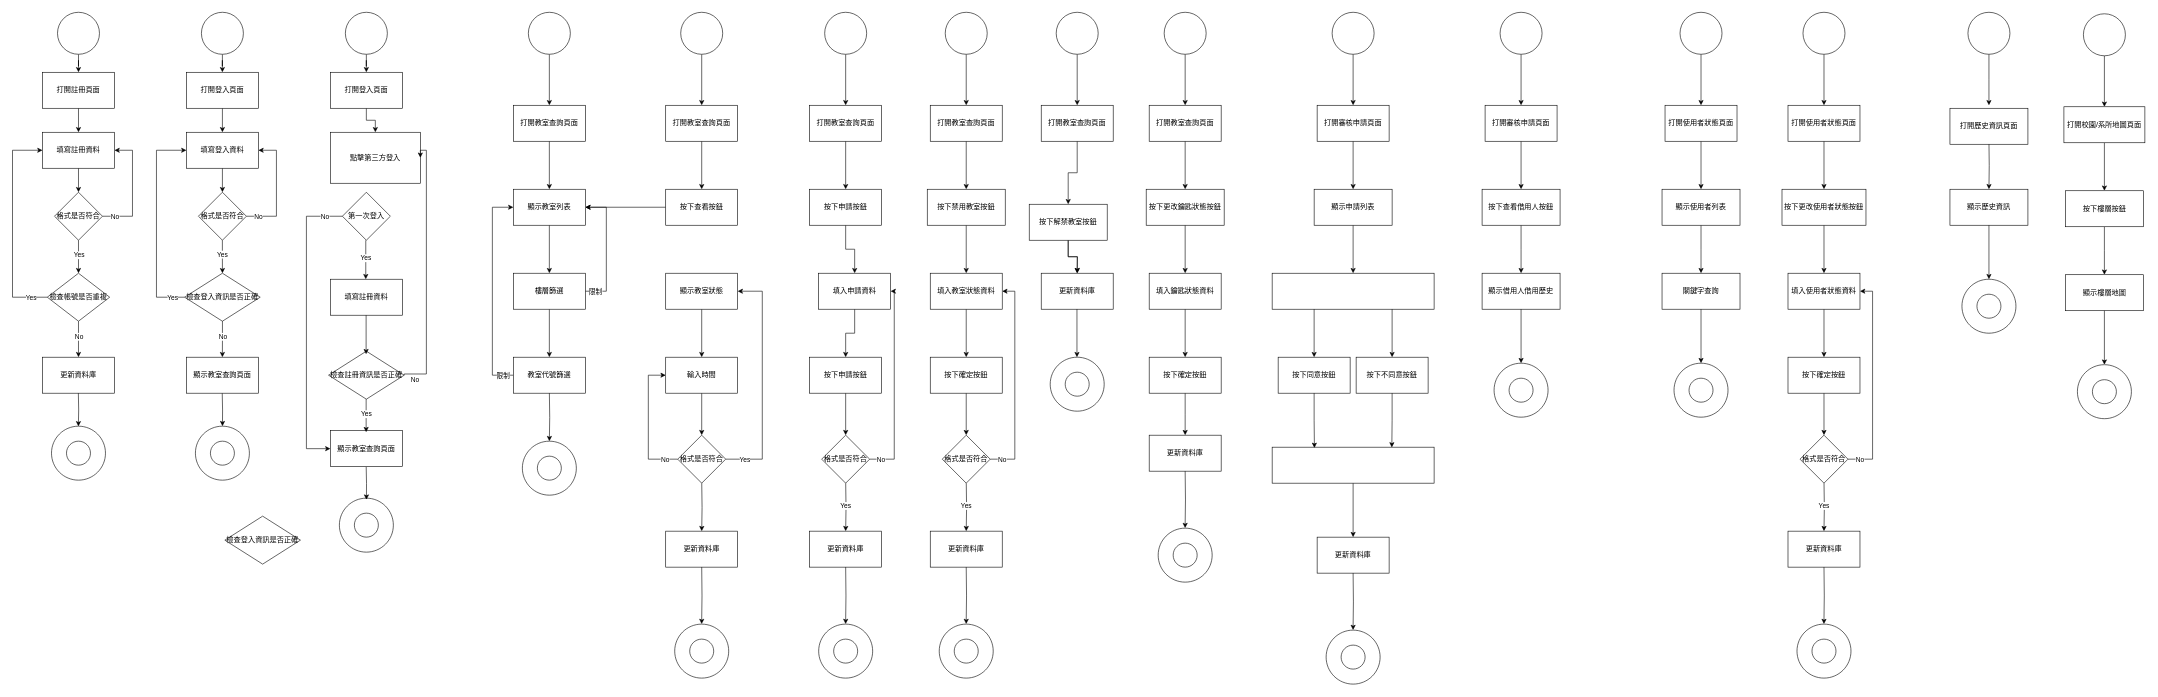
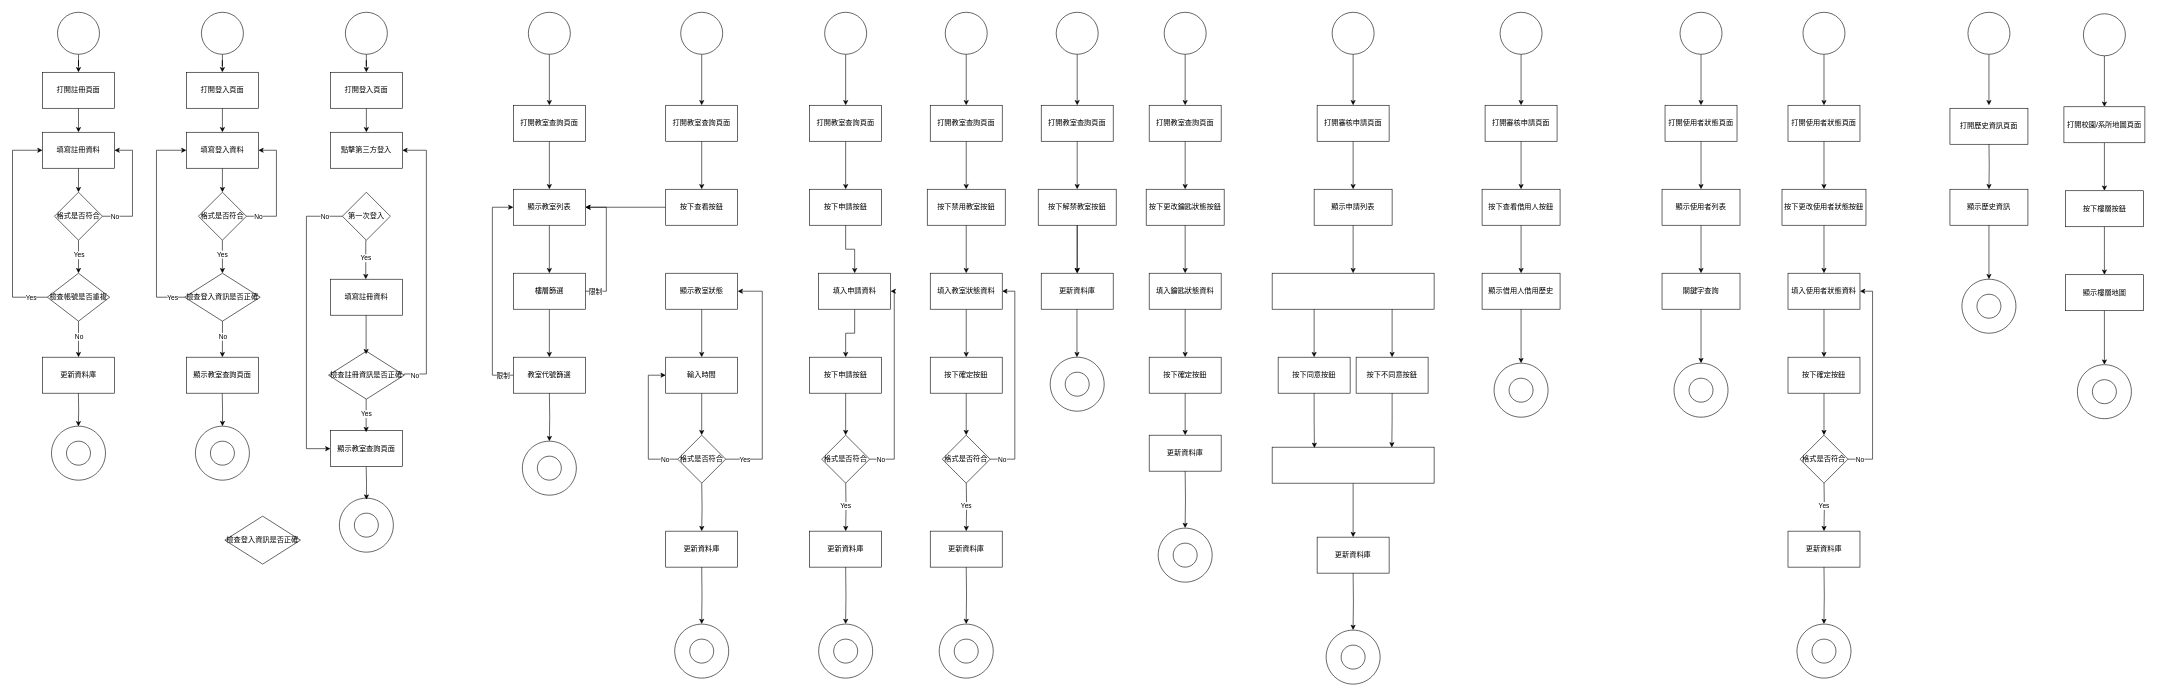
node "點擊第三方登入": size 90x51 -> 72x36
node "按下解禁教室按鈕": moved (1068, 222) -> (1077, 207)
